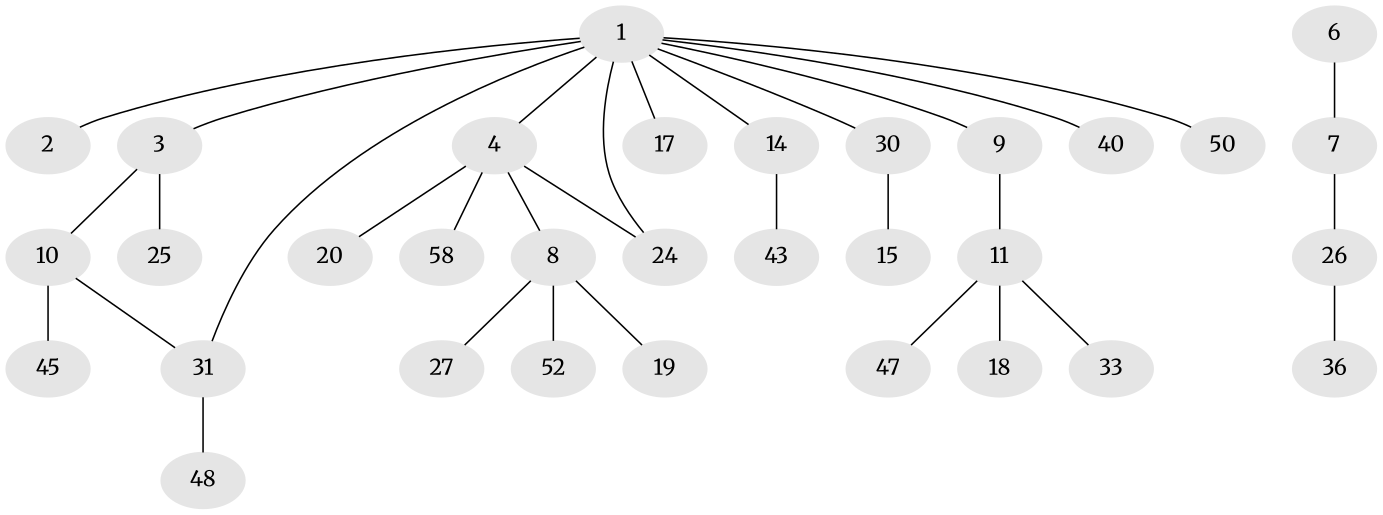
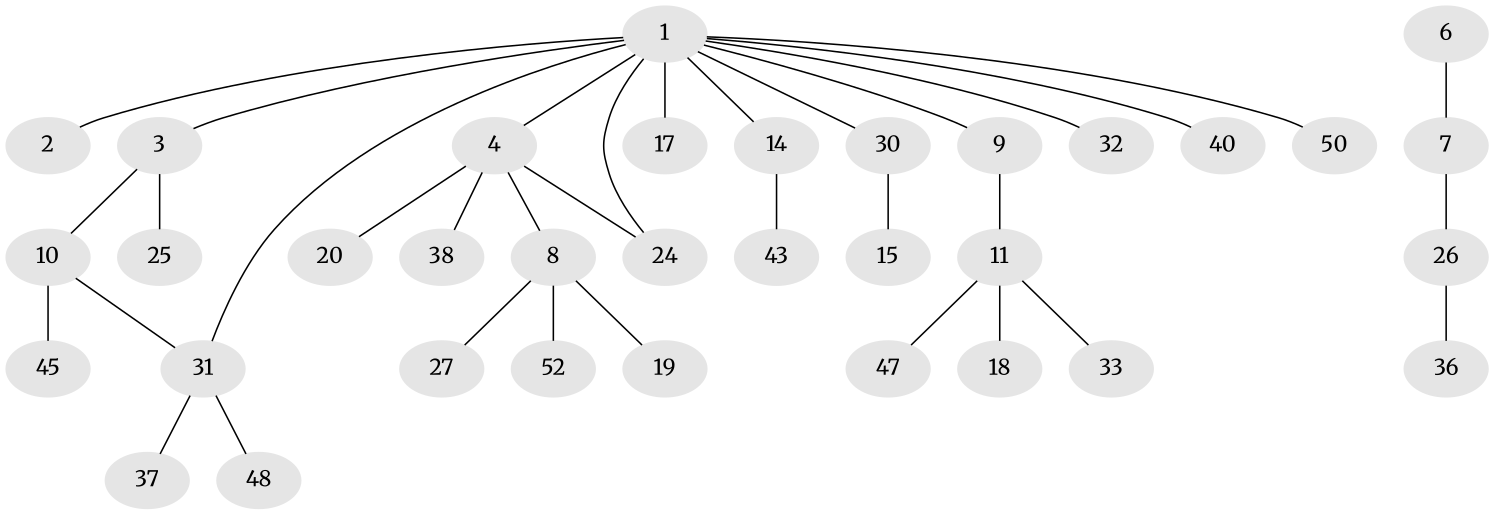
node "32": added
node "58": label "58" -> "38"
node "37": added
